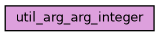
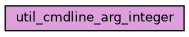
node "util_arg_arg_integer": label "util_arg_arg_integer" -> "util_cmdline_arg_integer"
